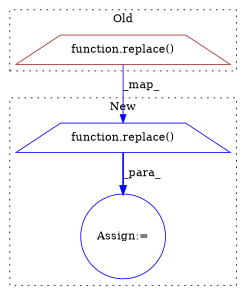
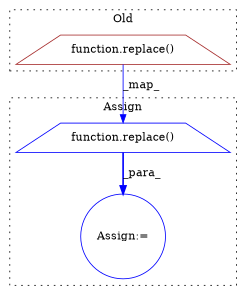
cluster "New": label "New" -> "Assign"
